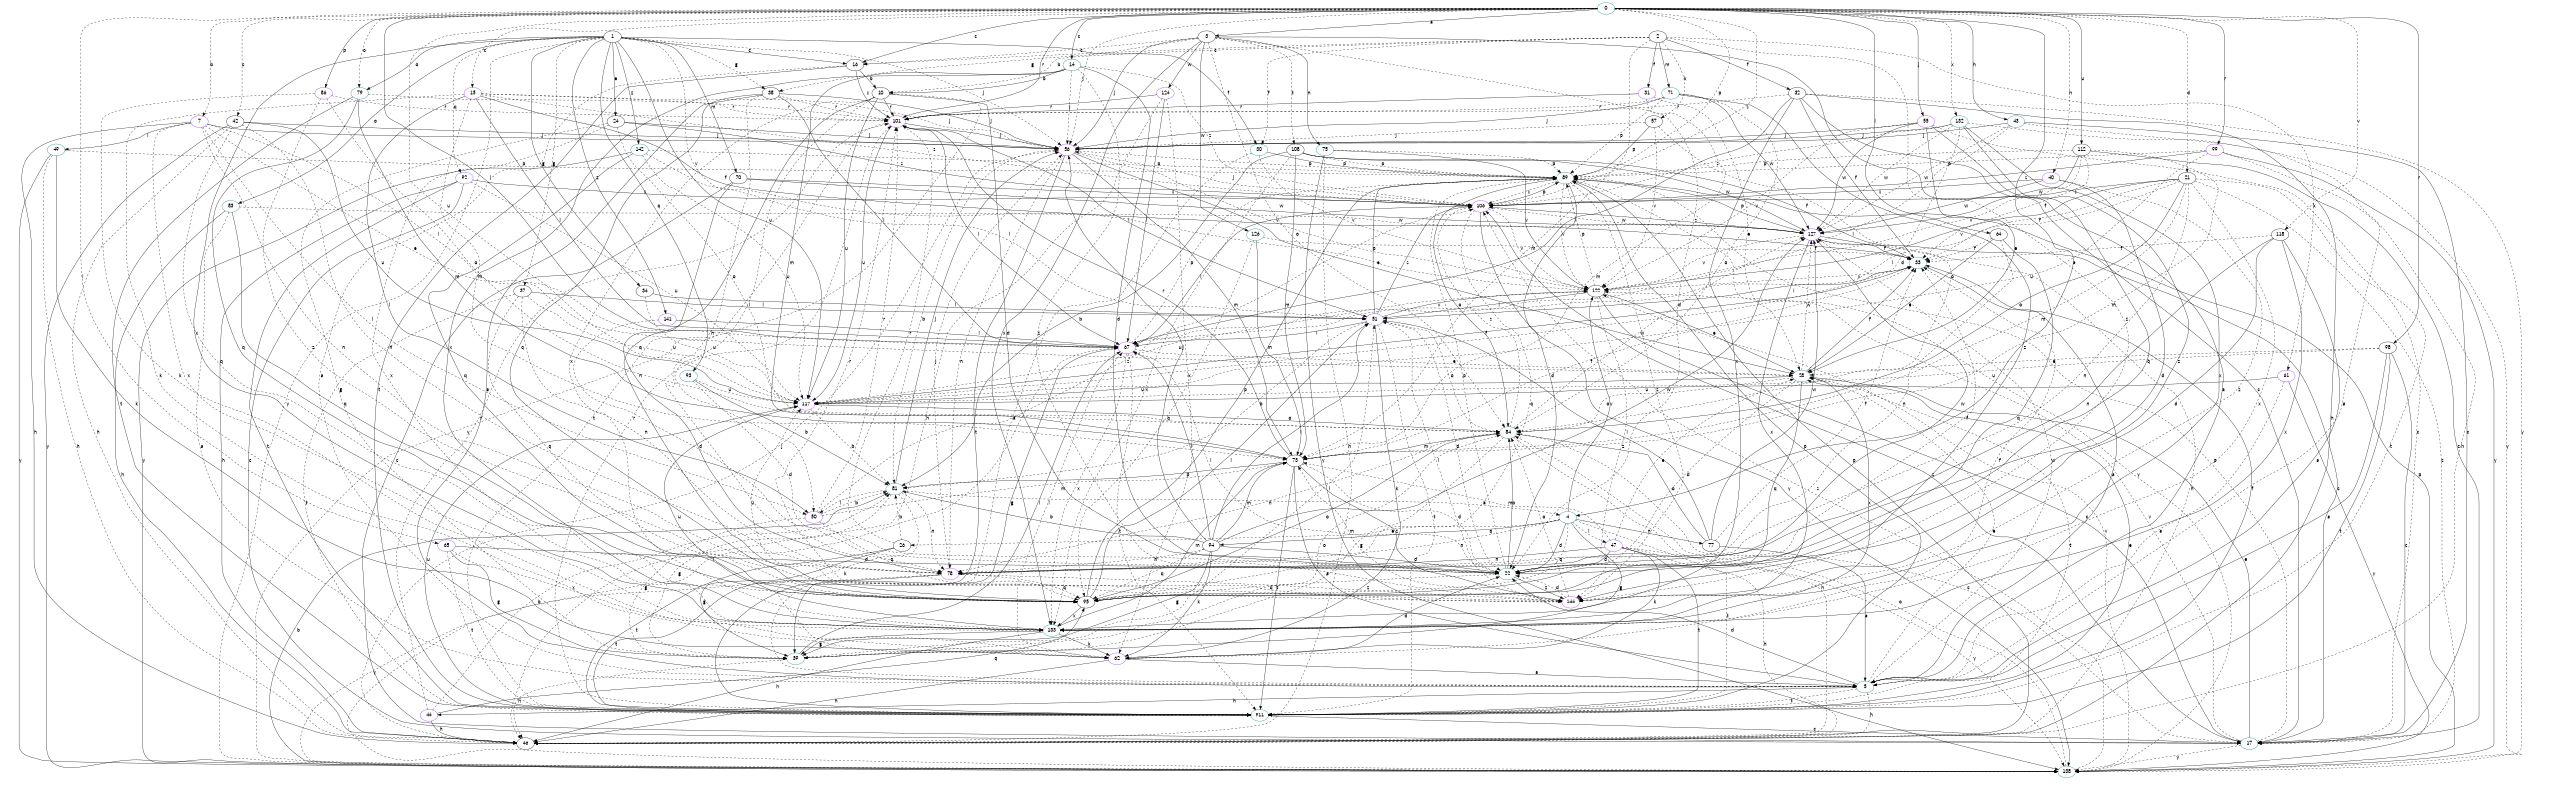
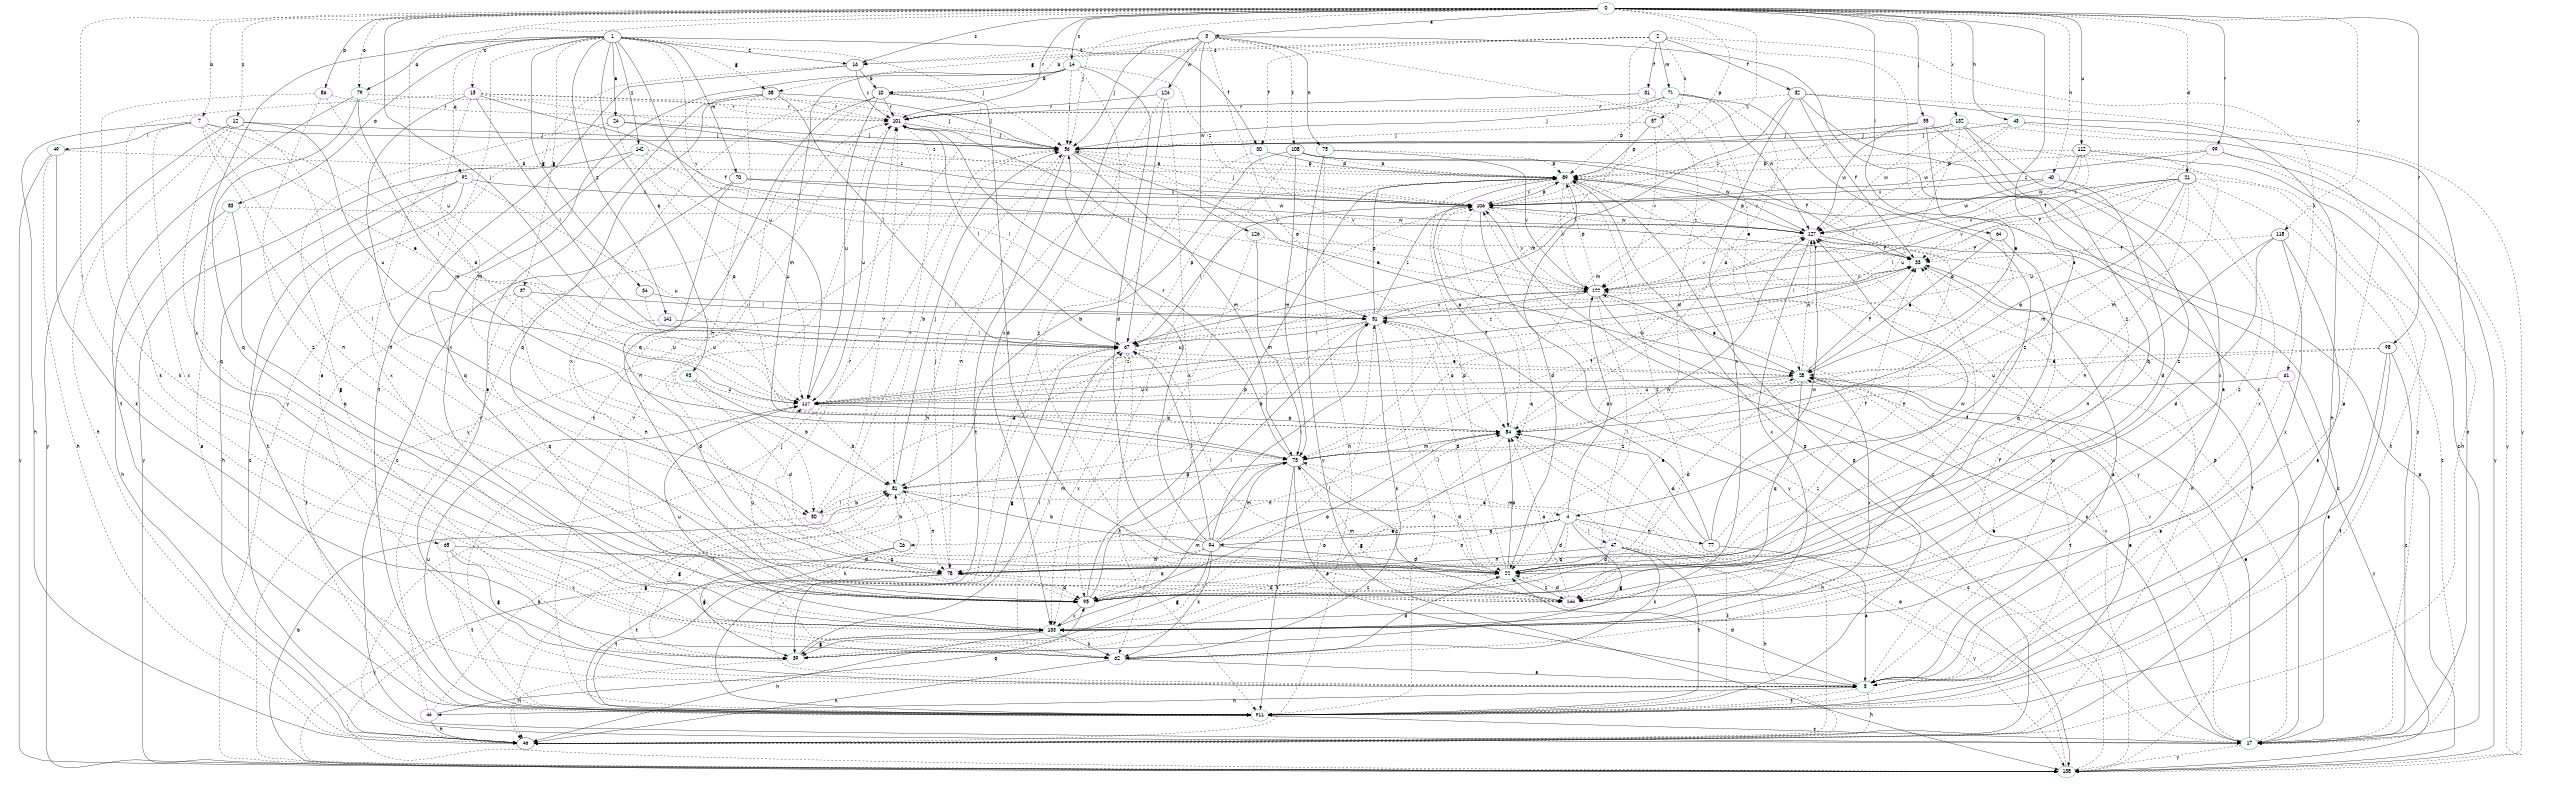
node "42": label "42" -> "12"
edge "132" -> "117": label "d" -> "u"
